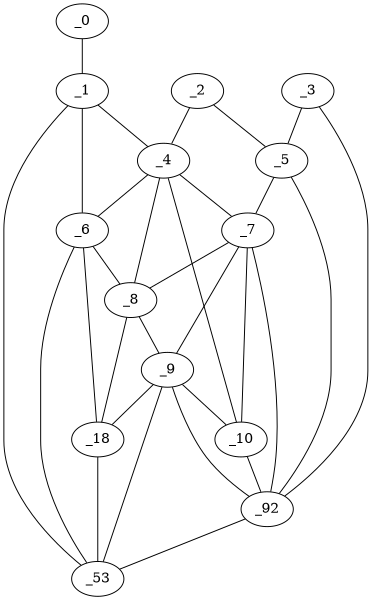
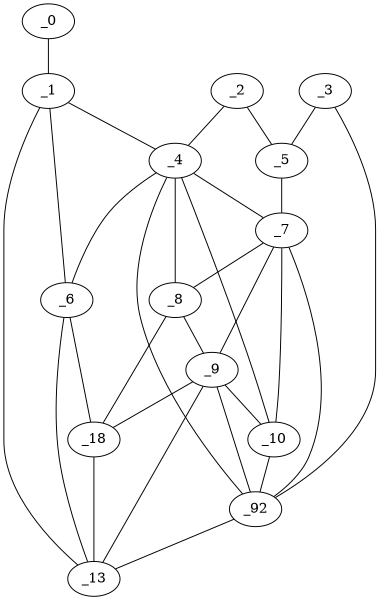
edge "_6" -- "_8": removed
edge "_5" -- "_92": now "_4" -- "_92"
node "_53": label "_53" -> "_13"
